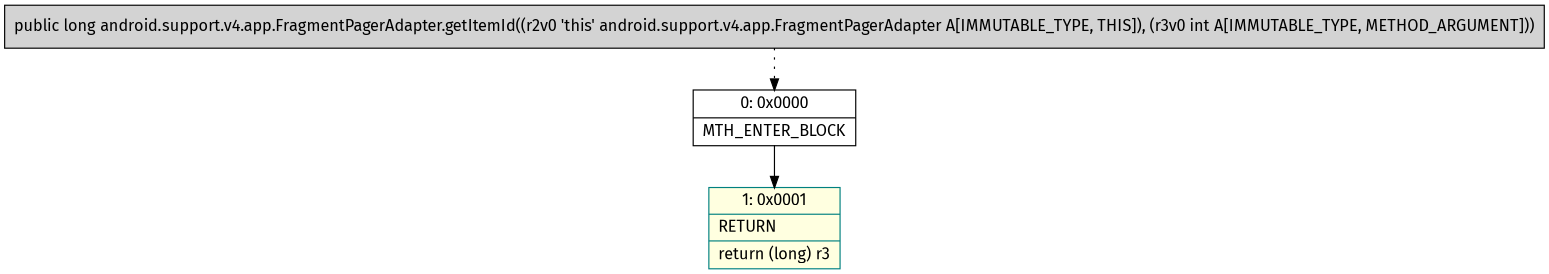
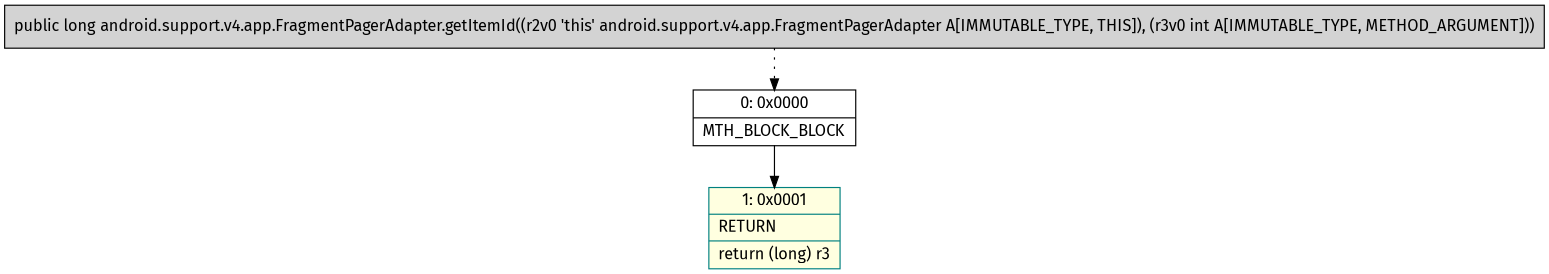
node "0: 0x0000": text "MTH_ENTER_BLOCK" -> "MTH_BLOCK_BLOCK"
